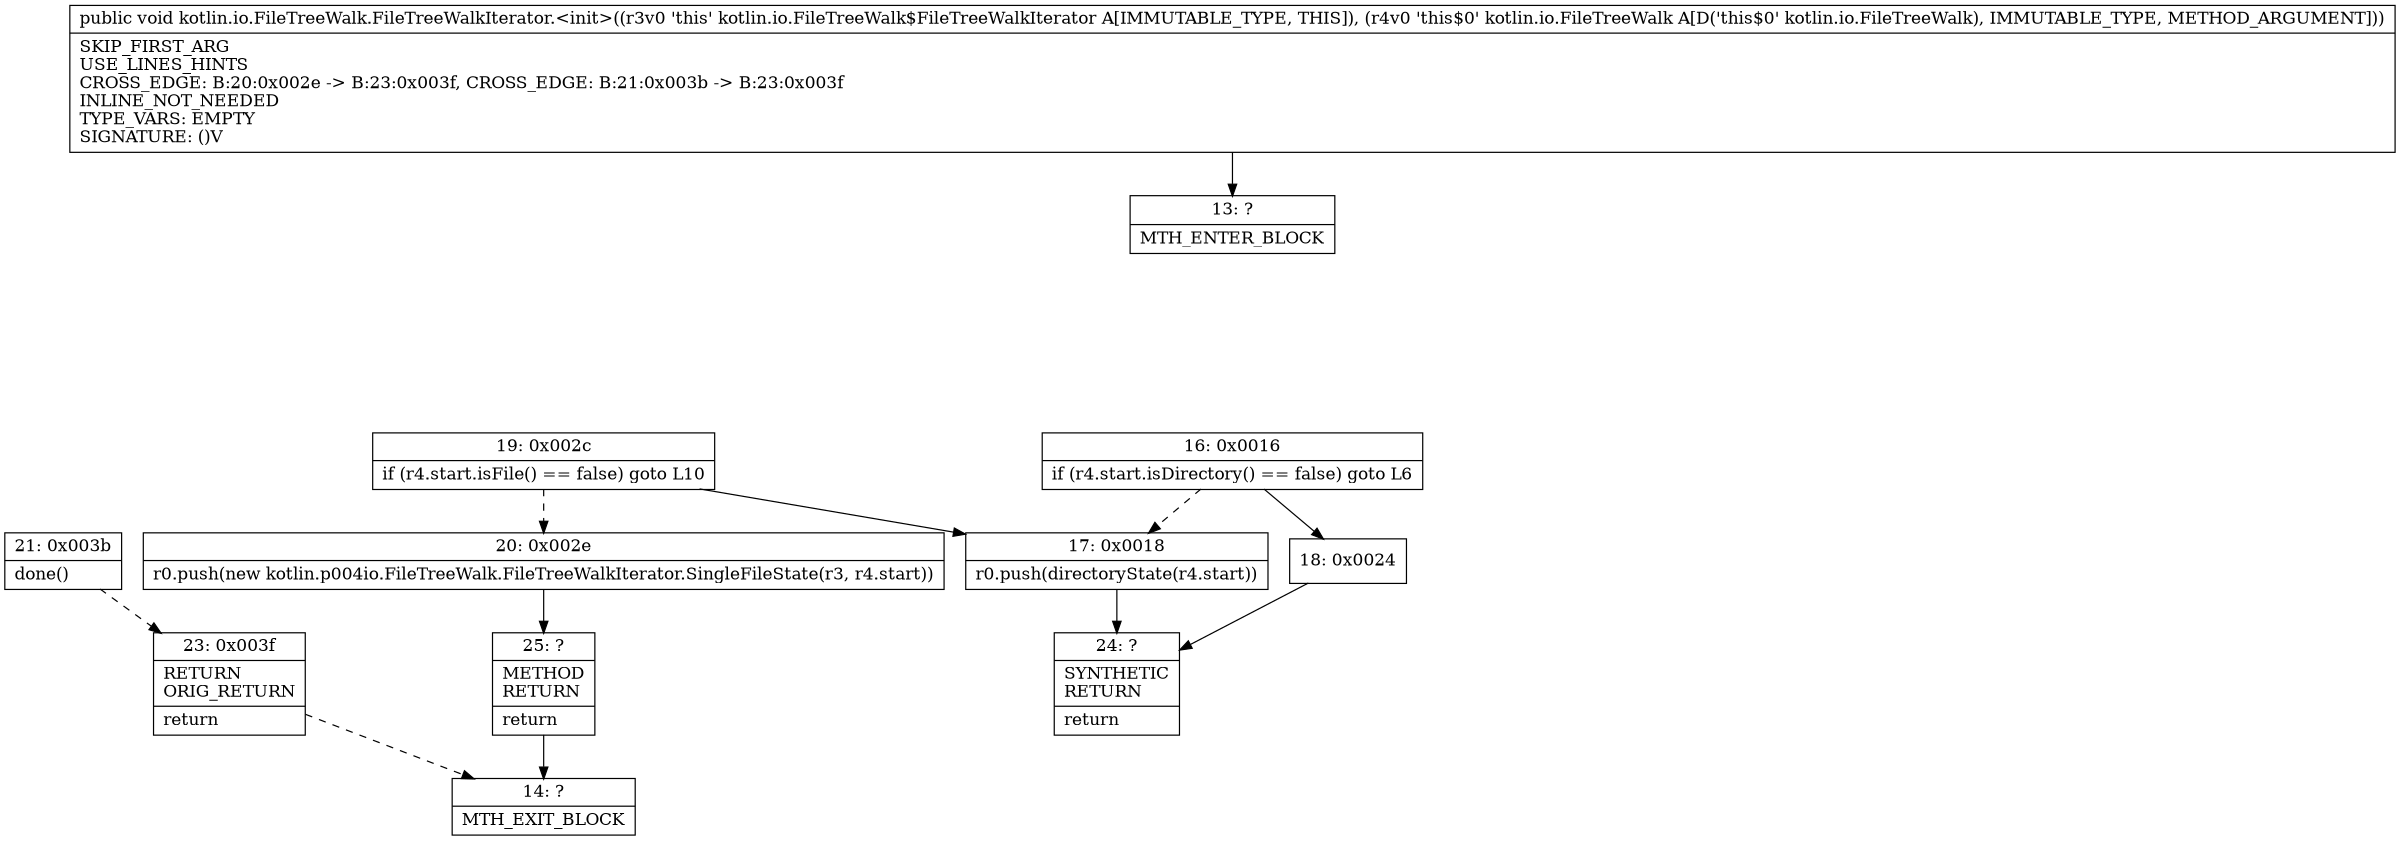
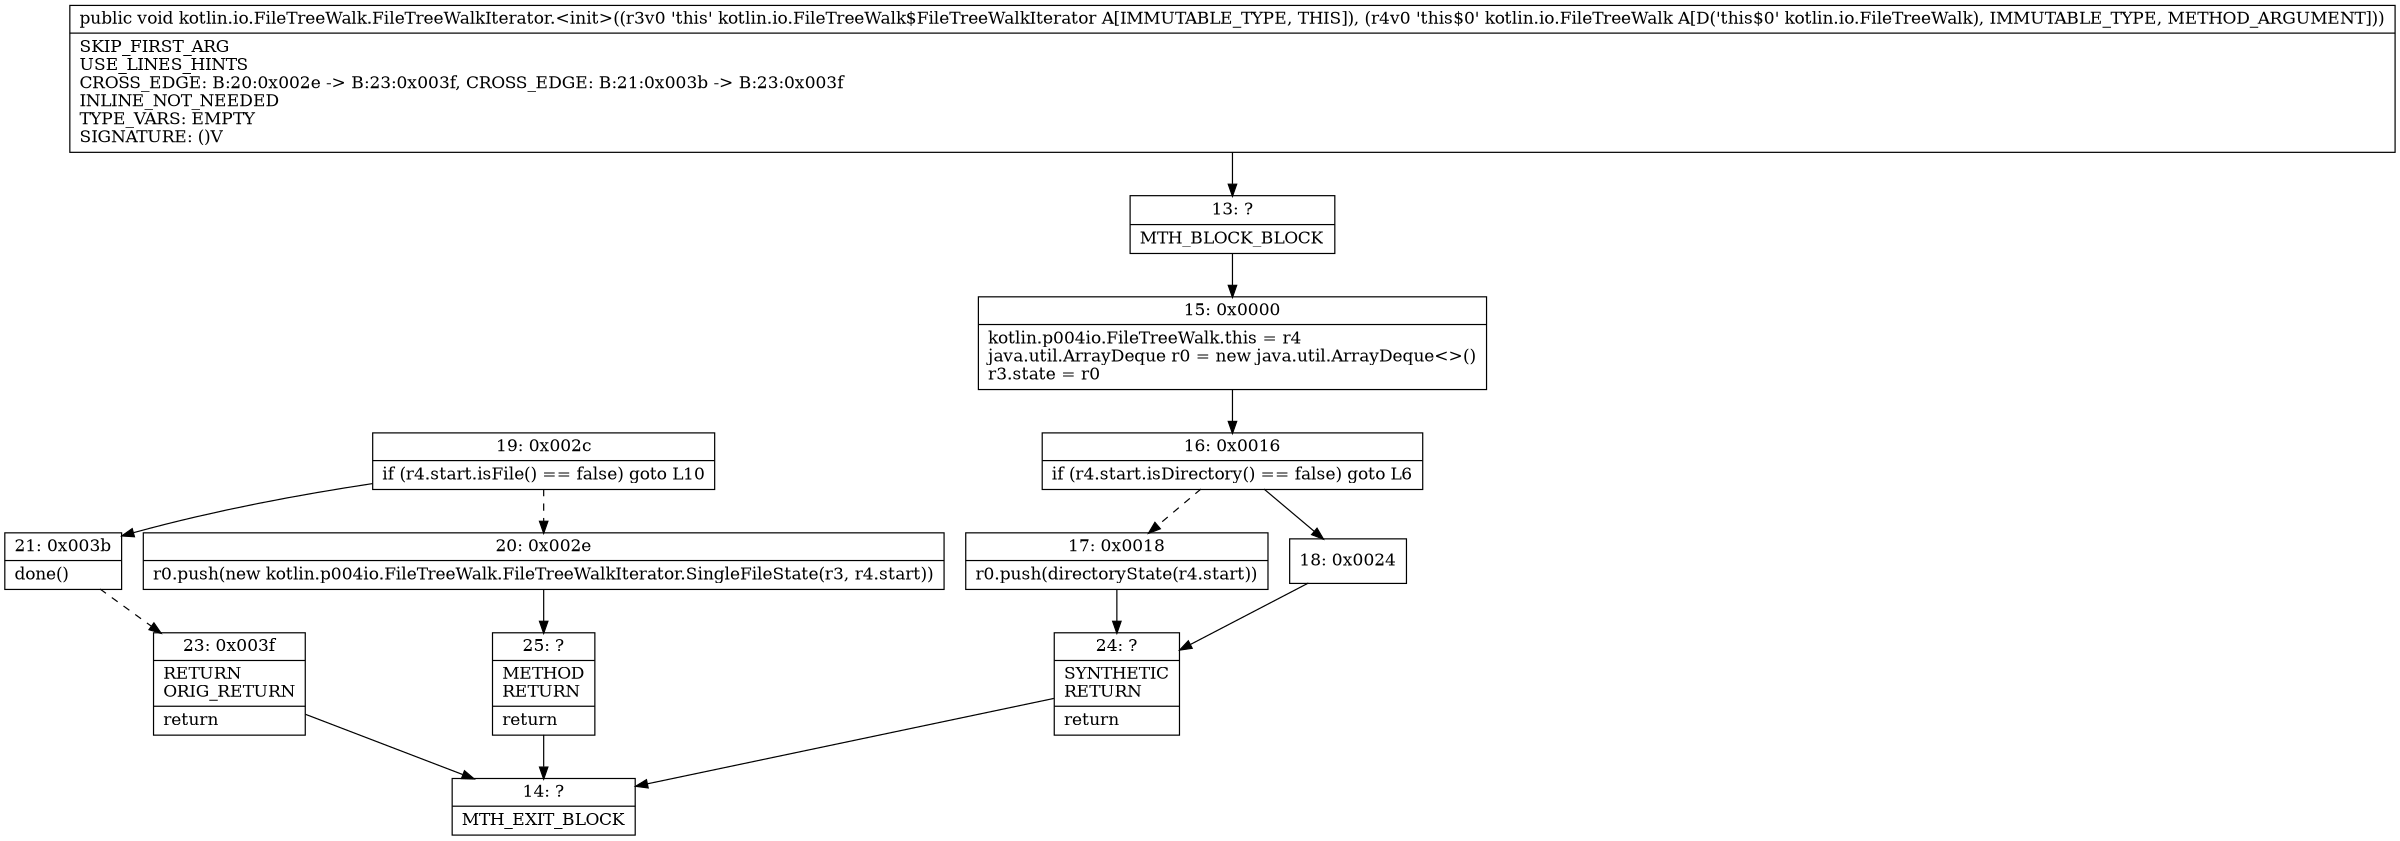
node "13: ?": text "MTH_ENTER_BLOCK" -> "MTH_BLOCK_BLOCK"
node "15: 0x0000": added
edge "19: 0x002c" -> "17: 0x0018": now "19: 0x002c" -> "21: 0x003b"
edge "24: ?" -> "14: ?": added
edge "23: 0x003f" -> "14: ?": style dashed -> solid
